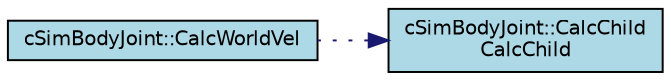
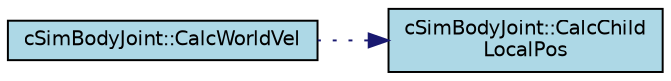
node "cSimBodyJoint::CalcChild CalcChild": label "cSimBodyJoint::CalcChild CalcChild" -> "cSimBodyJoint::CalcChild LocalPos"
